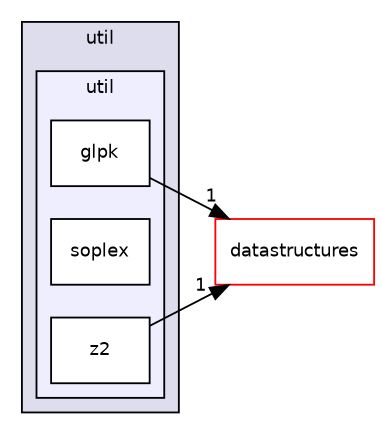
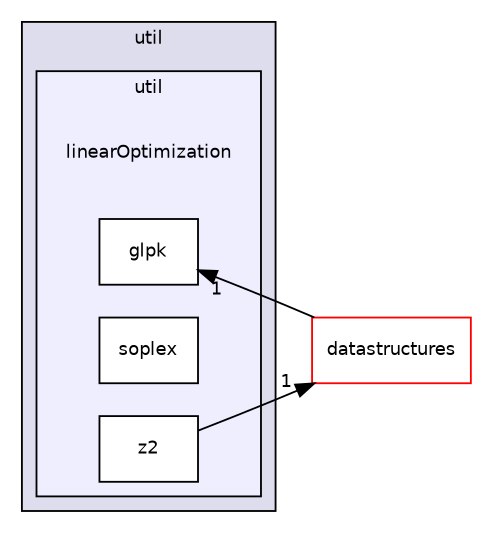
node "linearOptimization": added
edge "glpk" -> "datastructures": reversed
